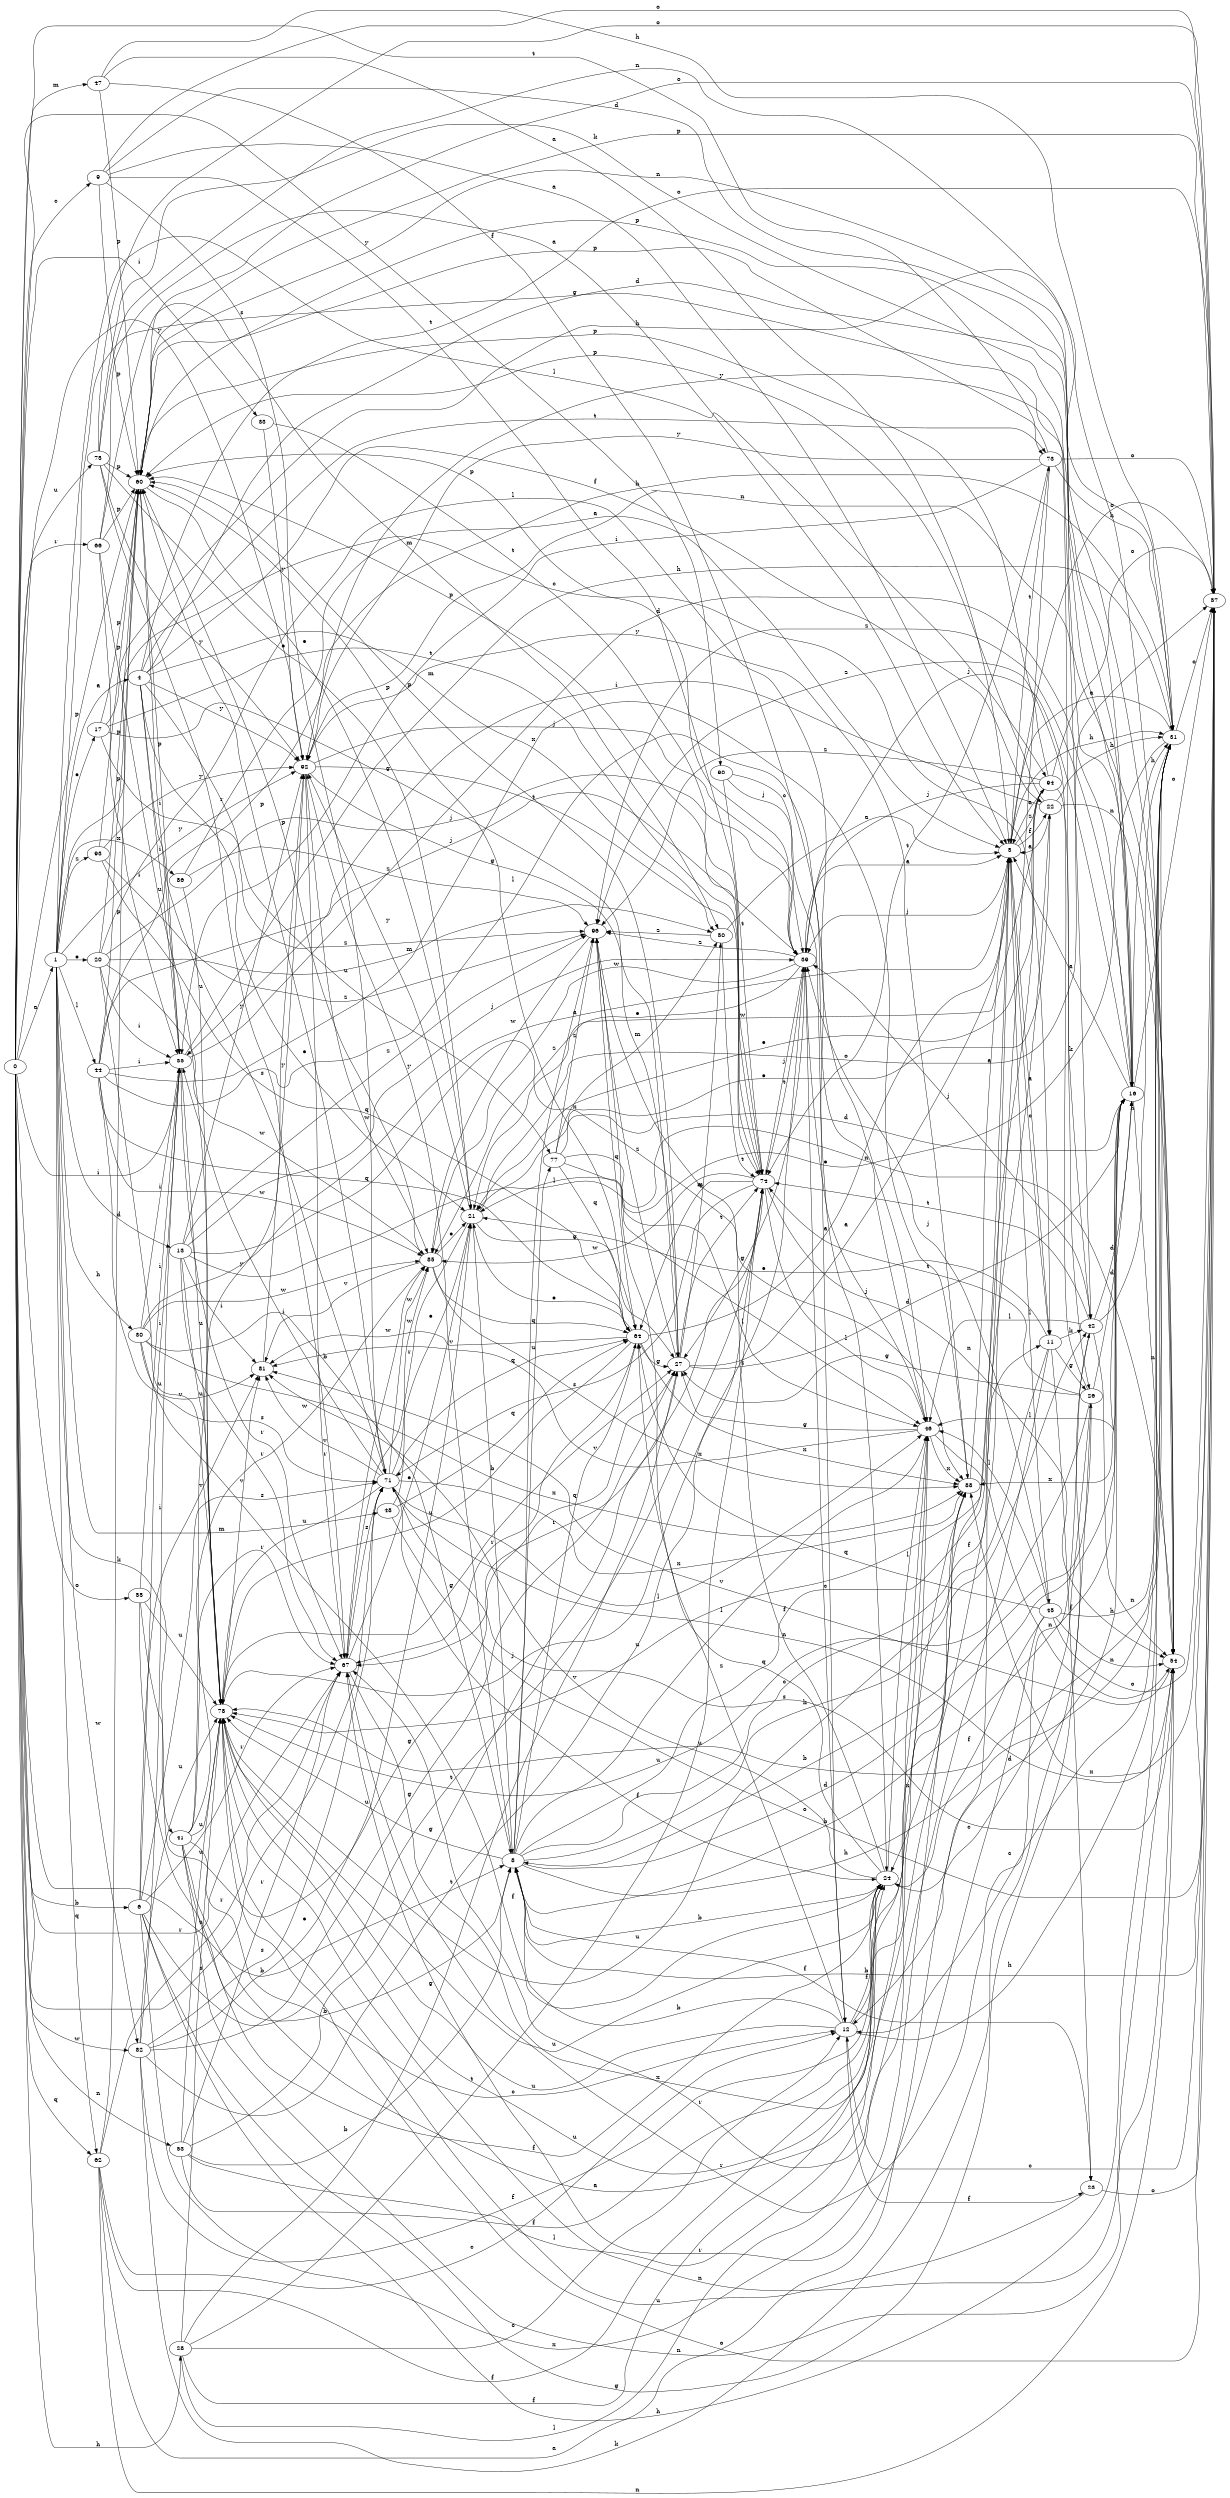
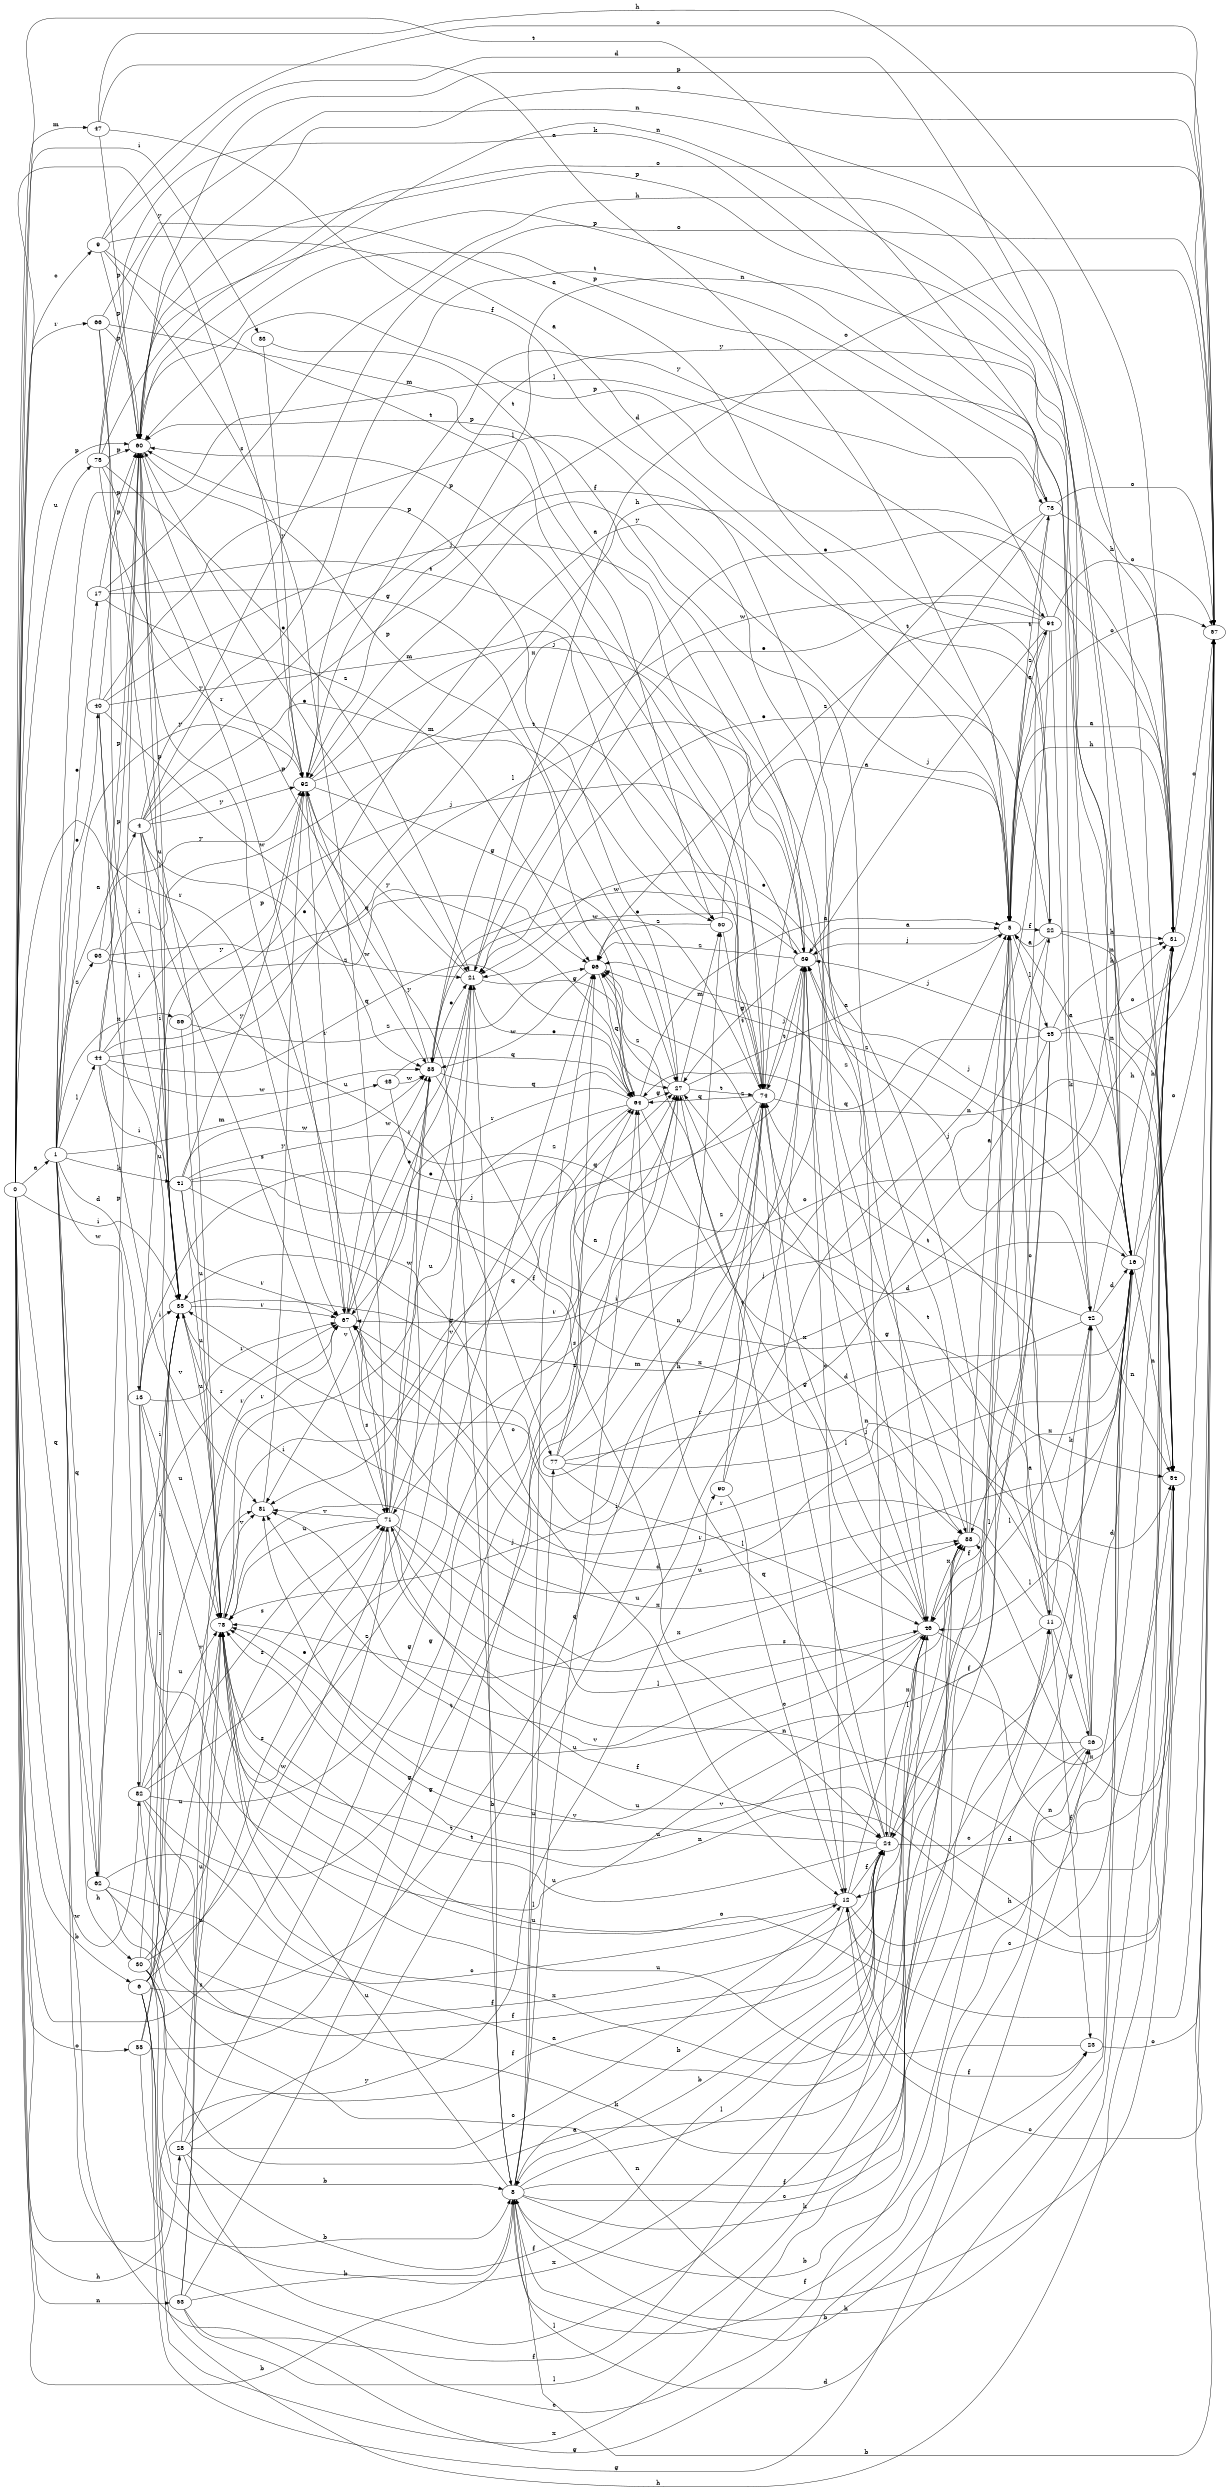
node "20": label "20" -> "40"
edge "13" -> "81": now "13" -> "35"
